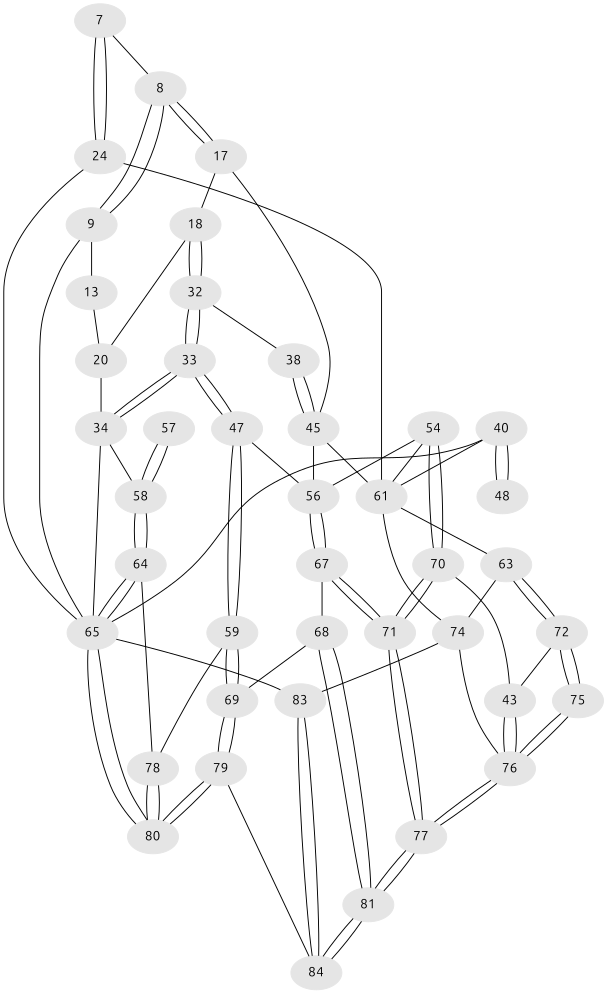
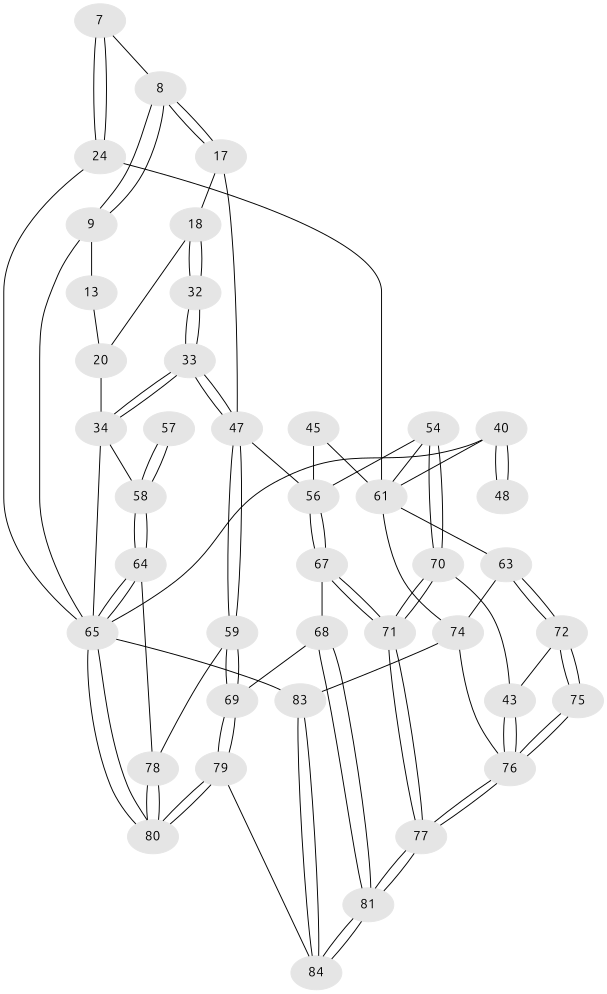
edge "17" -- "45": now "17" -- "47"
node "38": removed
